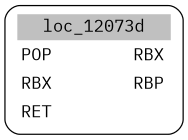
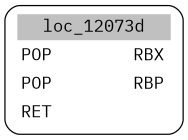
node "loc_12073d": text "RBX        RBP" -> "POP        RBP"
